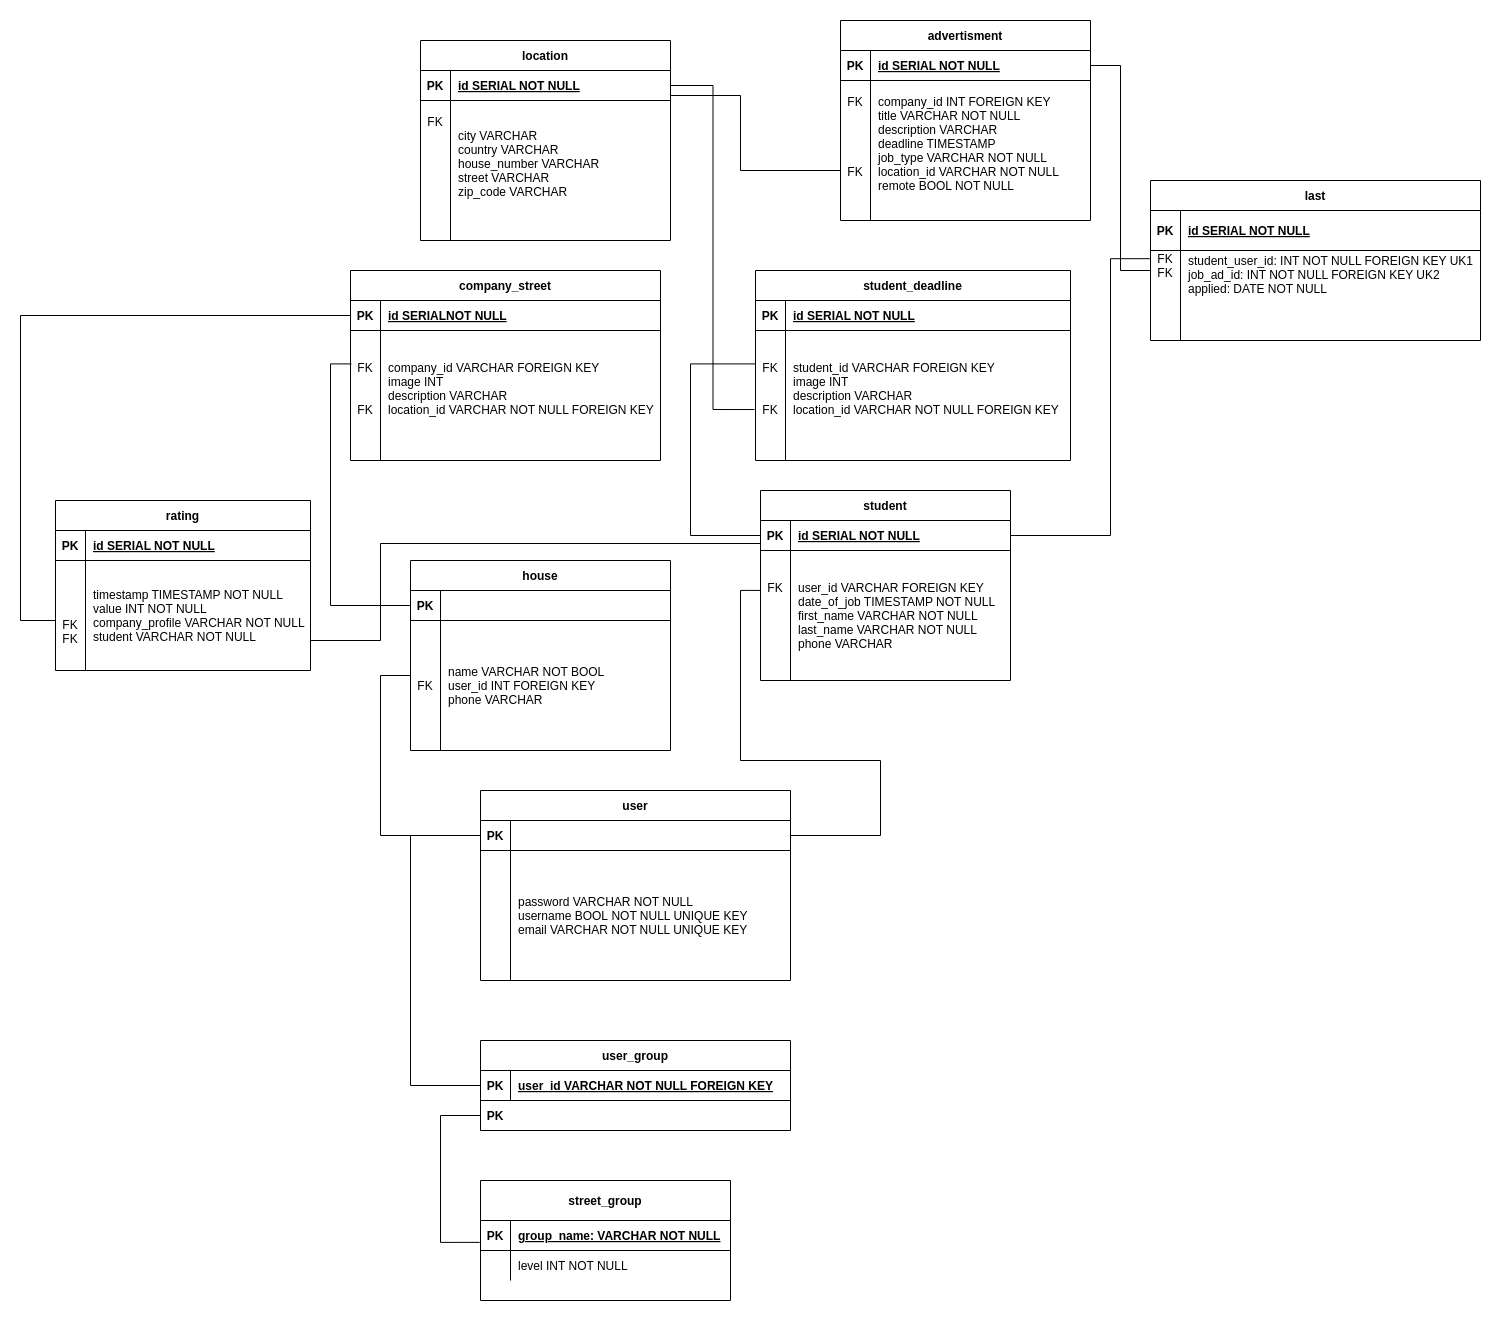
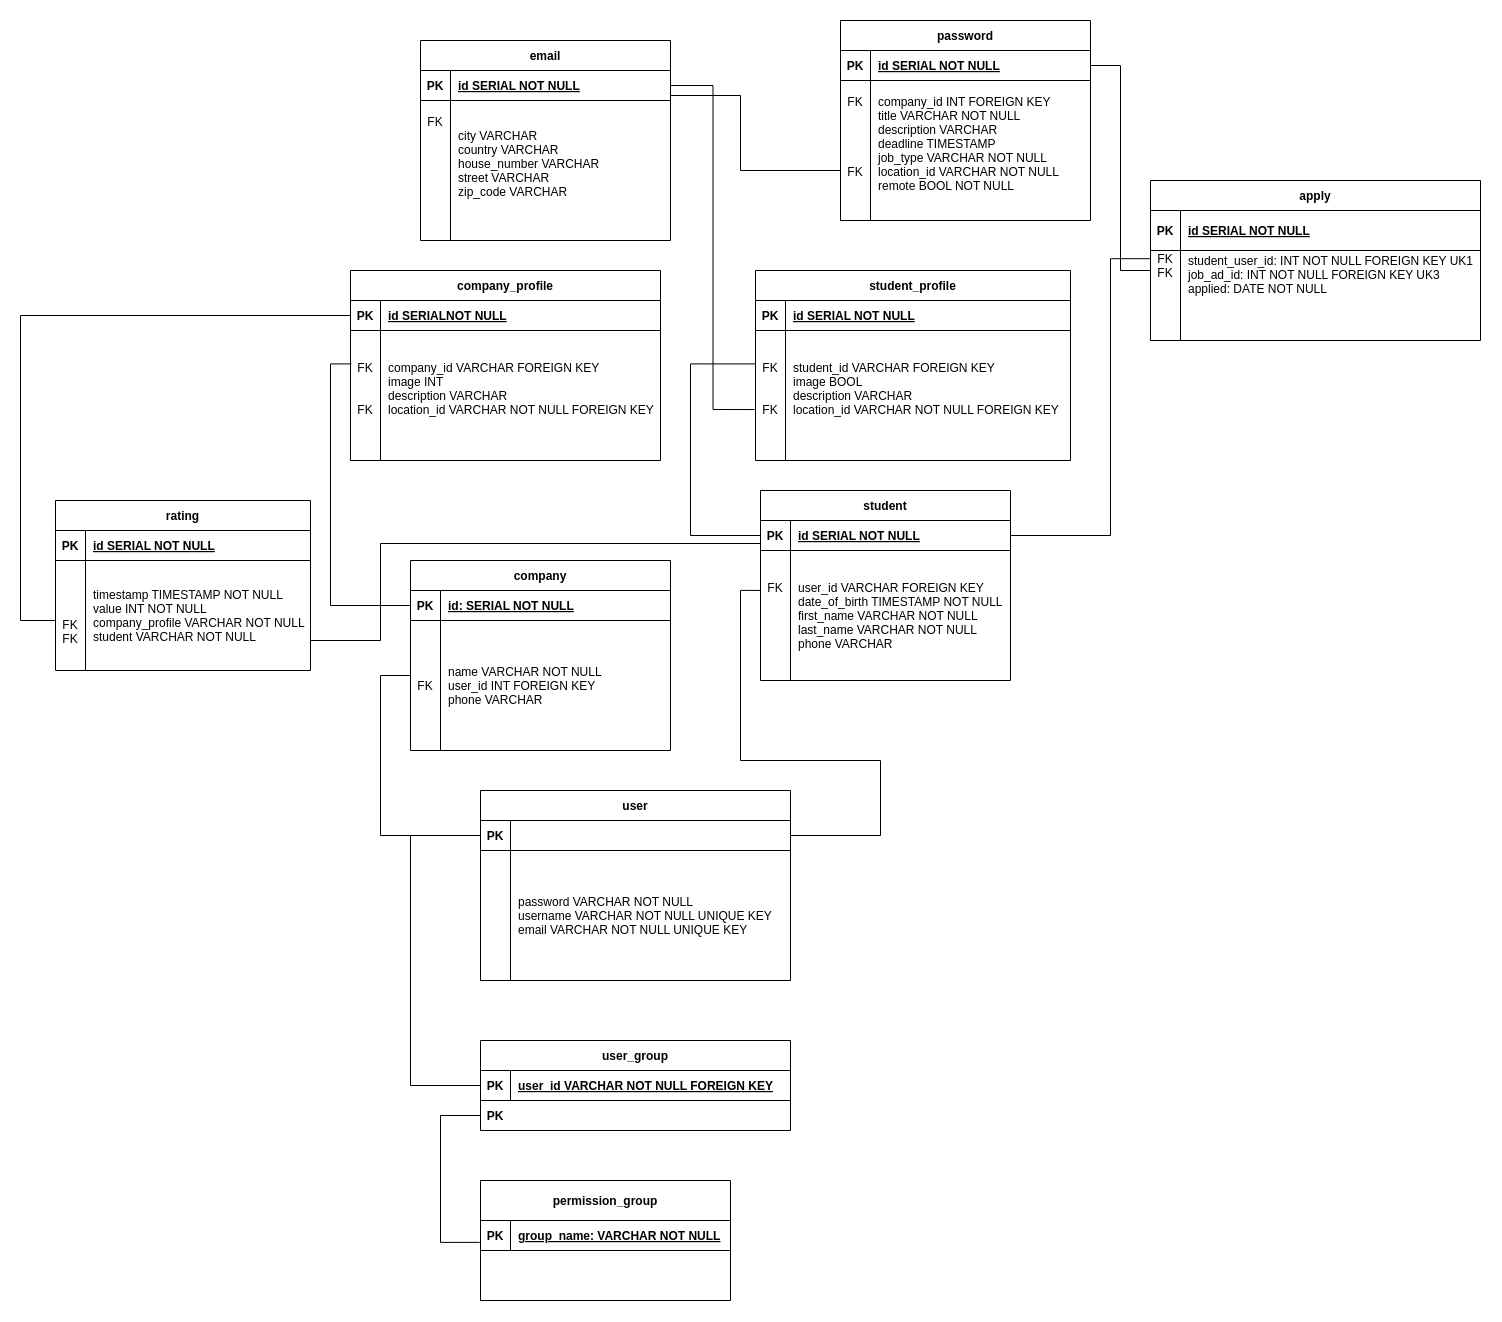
node "advertisment": label "advertisment" -> "password"
node "location": label "location" -> "email"
node "last": label "last" -> "apply"
node "student_user_id: INT NOT NULL FOREIGN KEY UK1 job_ad_id: INT NOT NULL FOREIGN KEY UK2 applied: DATE NOT NULL": label "student_user_id: INT NOT NULL FOREIGN KEY UK1 job_ad_id: INT NOT NULL FOREIGN KEY UK2 applied: DATE NOT NULL" -> "student_user_id: INT NOT NULL FOREIGN KEY UK1 job_ad_id: INT NOT NULL FOREIGN KEY UK3 applied: DATE NOT NULL"
node "company_street": label "company_street" -> "company_profile"
node "student_deadline": label "student_deadline" -> "student_profile"
node "student_id VARCHAR FOREIGN KEY image INT description VARCHAR location_id VARCHAR NOT NULL FOREIGN KEY": label "student_id VARCHAR FOREIGN KEY image INT description VARCHAR location_id VARCHAR NOT NULL FOREIGN KEY" -> "student_id VARCHAR FOREIGN KEY image BOOL description VARCHAR location_id VARCHAR NOT NULL FOREIGN KEY"
node "house": label "house" -> "company"
node "user_id VARCHAR FOREIGN KEY date_of_job TIMESTAMP NOT NULL first_name VARCHAR NOT NULL last_name VARCHAR NOT NULL phone VARCHAR": label "user_id VARCHAR FOREIGN KEY date_of_job TIMESTAMP NOT NULL first_name VARCHAR NOT NULL last_name VARCHAR NOT NULL phone VARCHAR" -> "user_id VARCHAR FOREIGN KEY date_of_birth TIMESTAMP NOT NULL first_name VARCHAR NOT NULL last_name VARCHAR NOT NULL phone VARCHAR"
node "id: SERIAL NOT NULL": added
node "name VARCHAR NOT BOOL user_id INT FOREIGN KEY phone VARCHAR": label "name VARCHAR NOT BOOL user_id INT FOREIGN KEY phone VARCHAR" -> "name VARCHAR NOT NULL user_id INT FOREIGN KEY phone VARCHAR"
node "password VARCHAR NOT NULL username BOOL NOT NULL UNIQUE KEY email VARCHAR NOT NULL UNIQUE KEY": label "password VARCHAR NOT NULL username BOOL NOT NULL UNIQUE KEY email VARCHAR NOT NULL UNIQUE KEY" -> "password VARCHAR NOT NULL username VARCHAR NOT NULL UNIQUE KEY email VARCHAR NOT NULL UNIQUE KEY"
node "street_group": label "street_group" -> "permission_group"
node "level INT NOT NULL": removed
